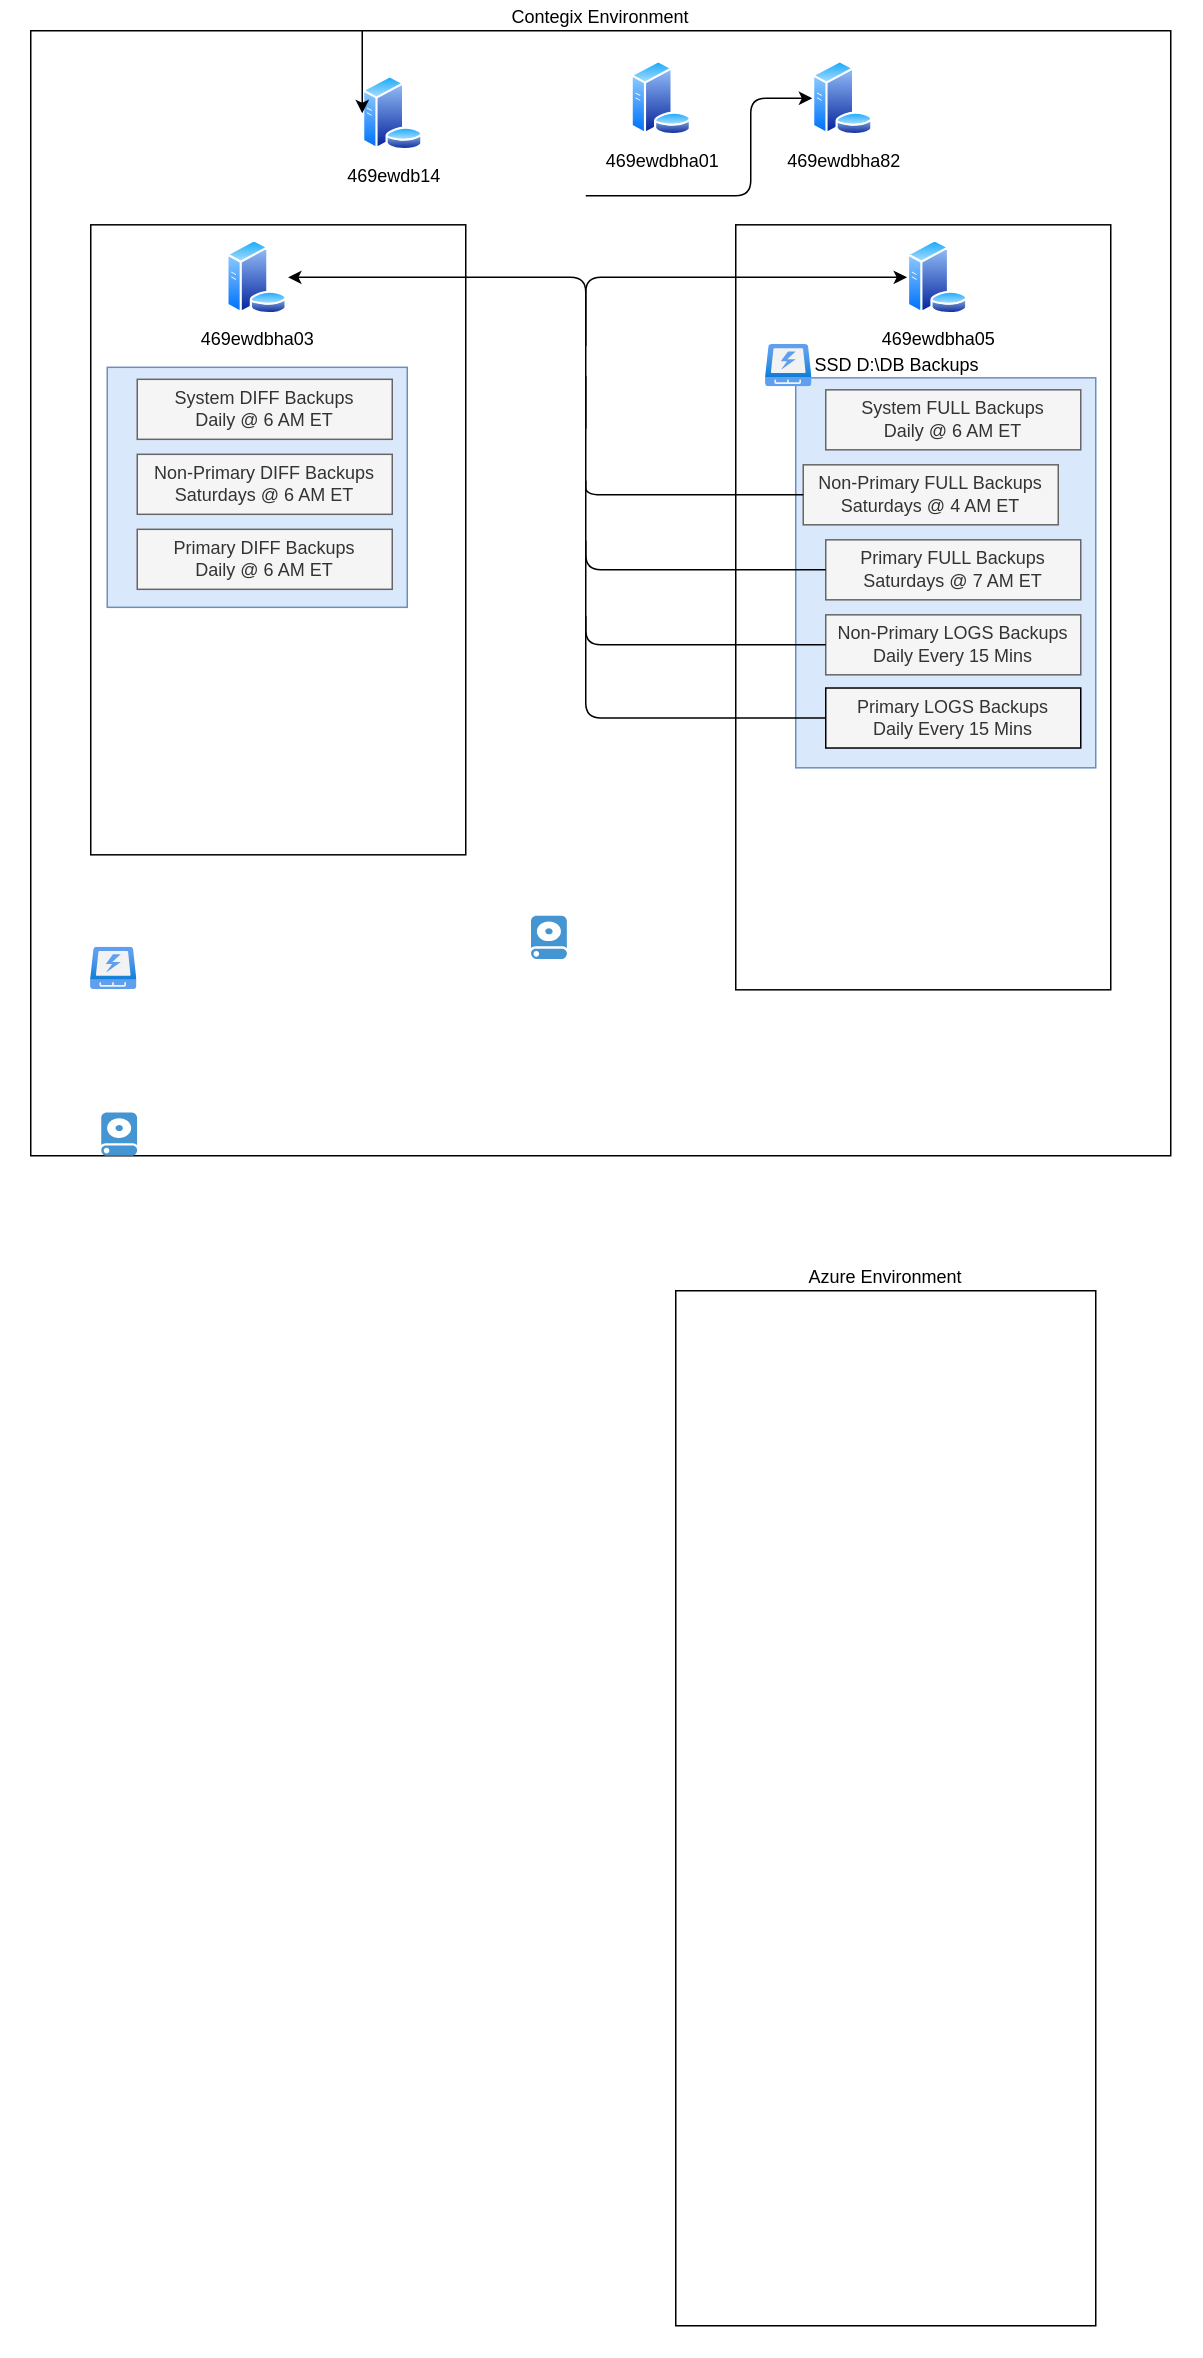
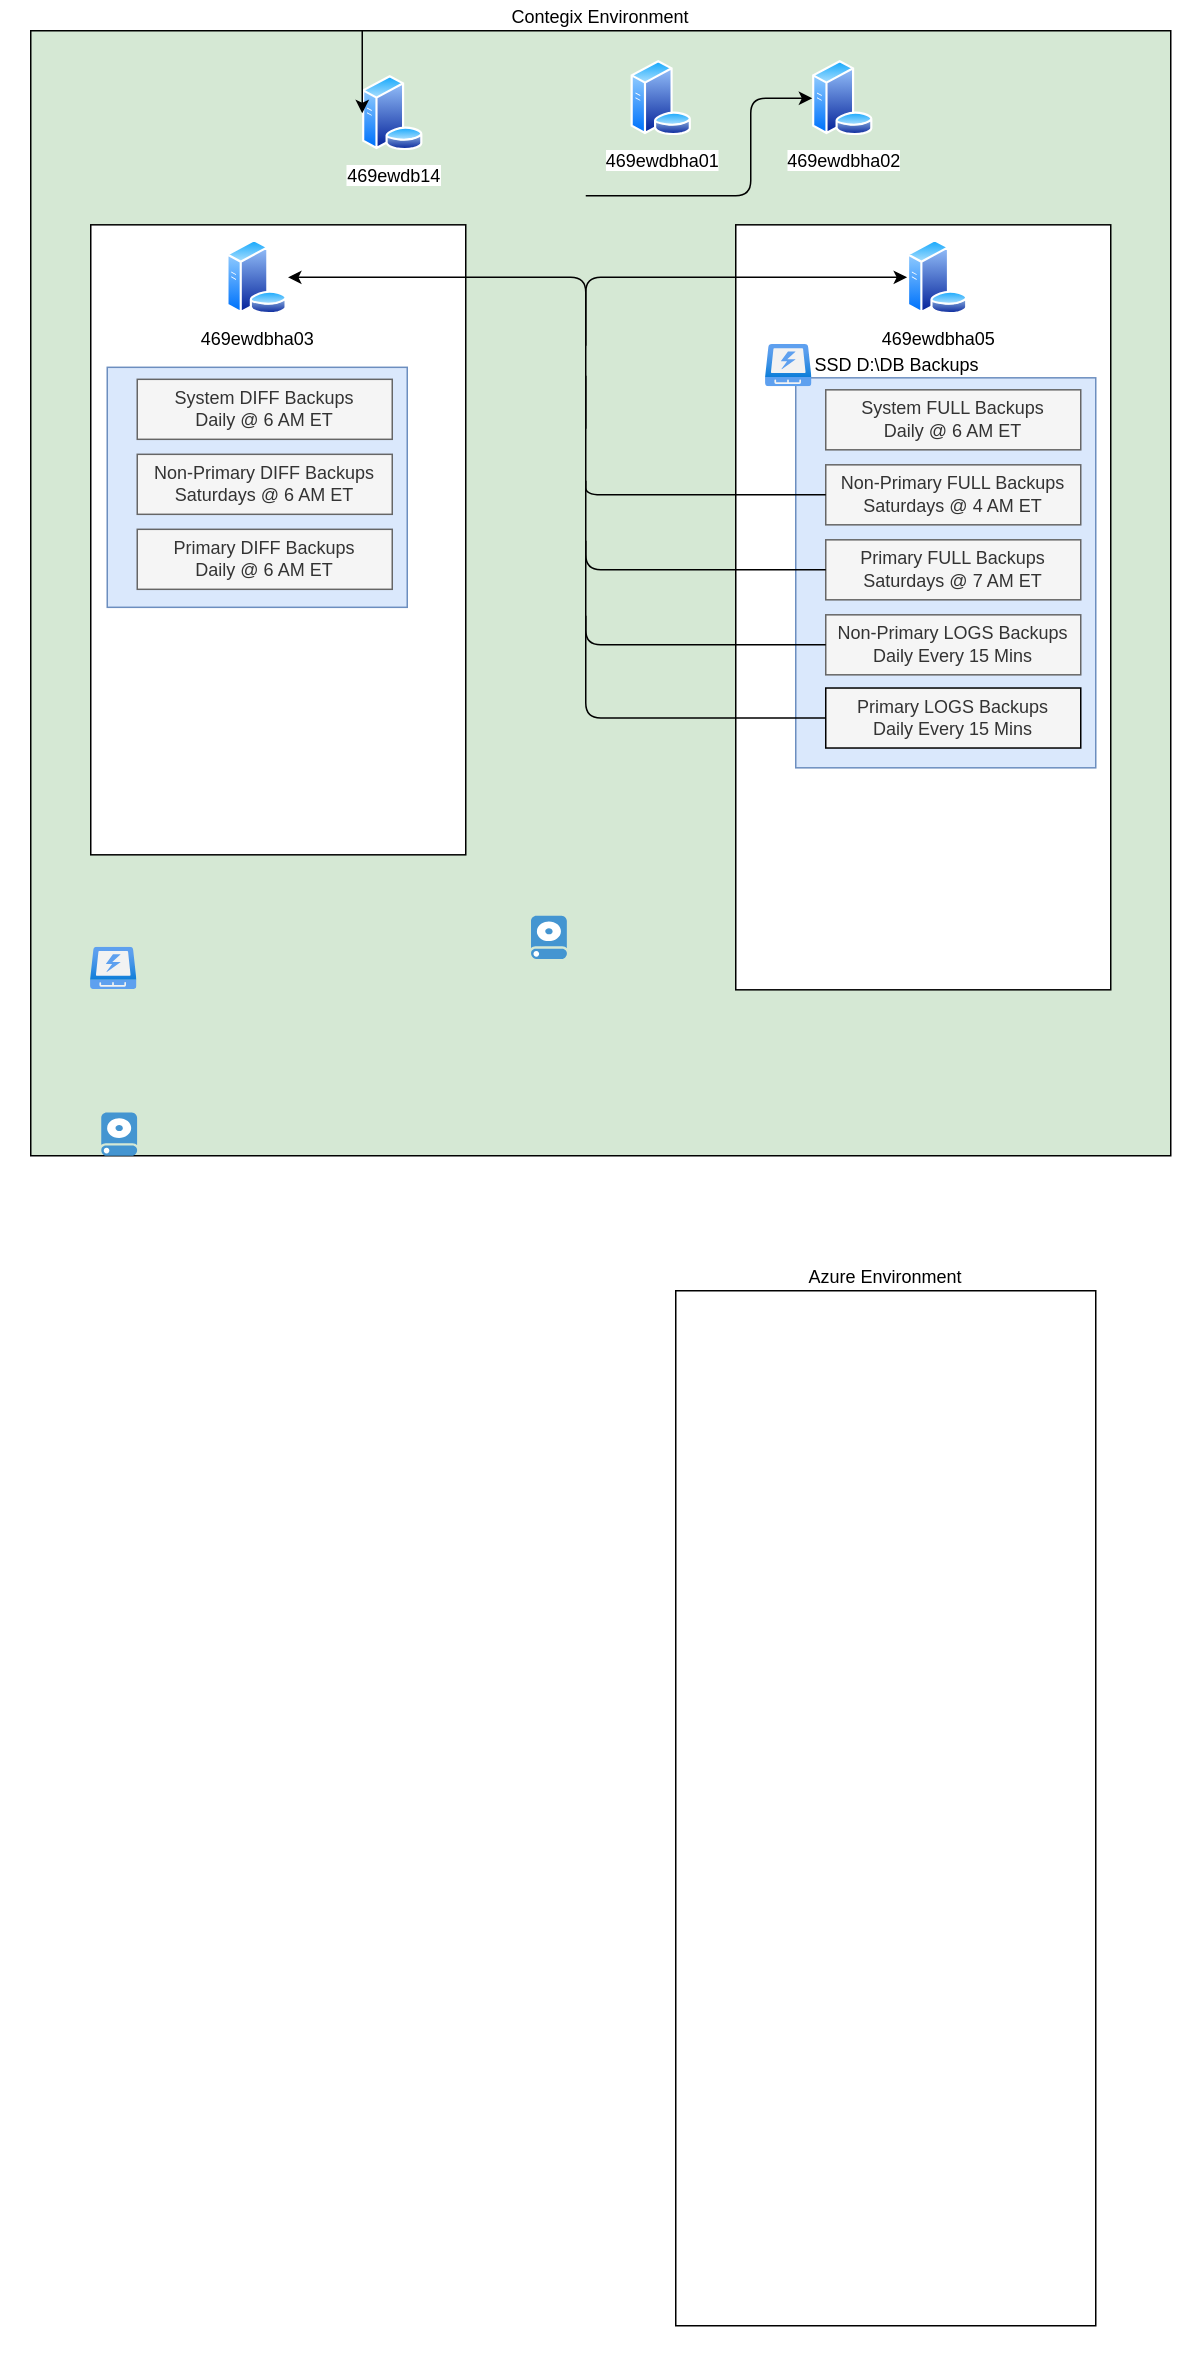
node "469ewdbha82": label "469ewdbha82" -> "469ewdbha02"
node "Non-Primary FULL Backups Saturdays @ 4 AM ET": moved (931, 495) -> (953, 495)
node "Contegix Environment": fillcolor #ffffff -> #d5e8d4
